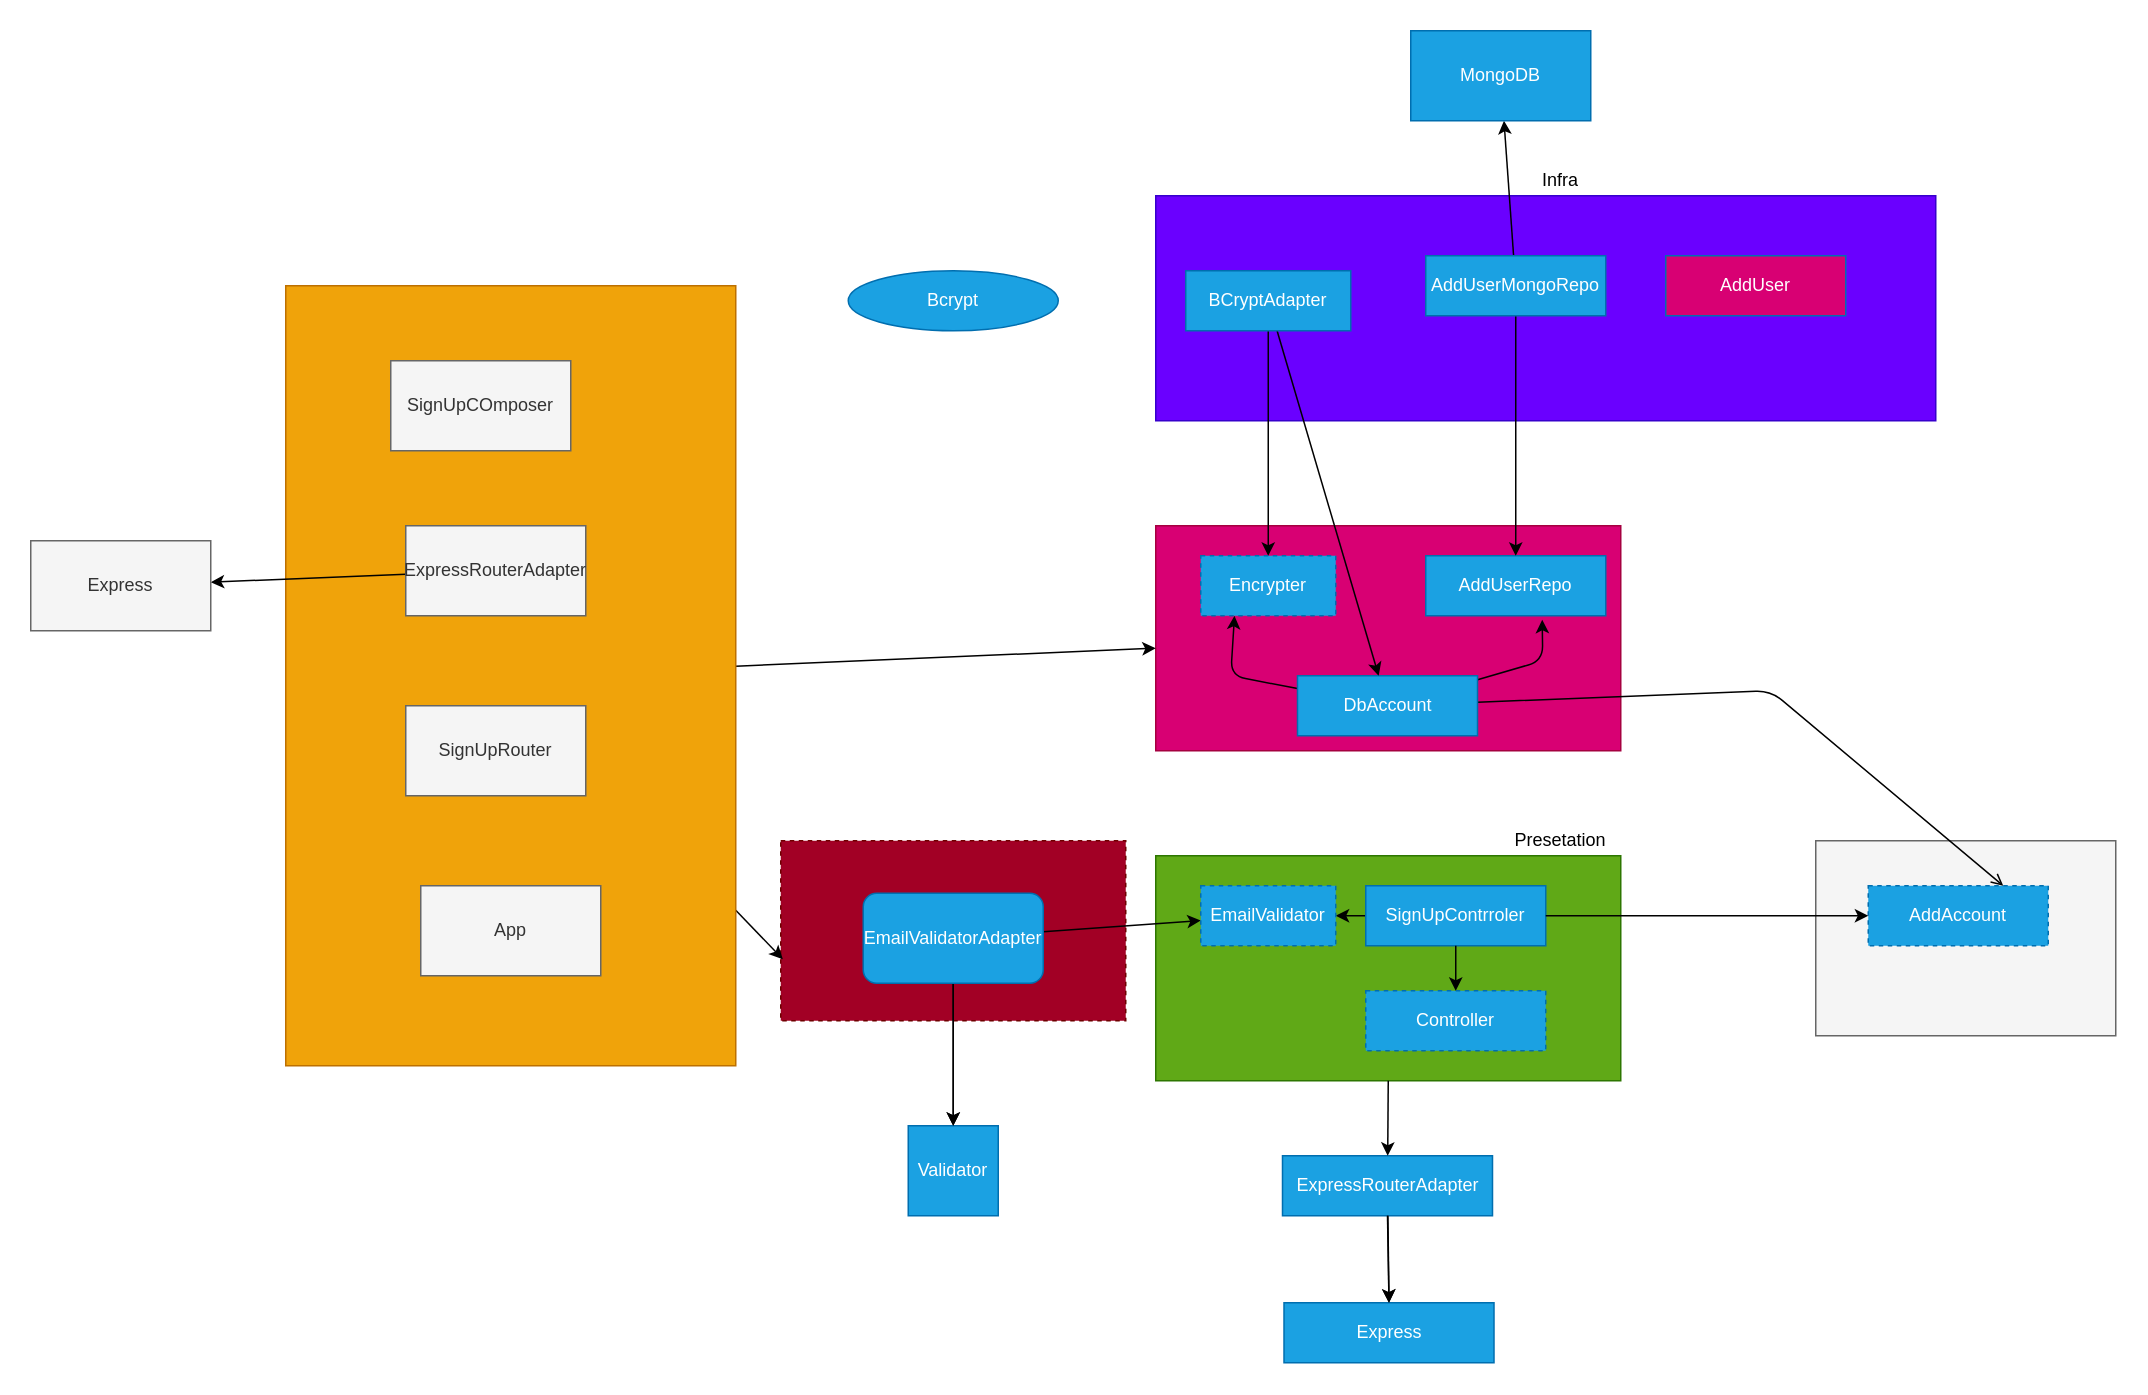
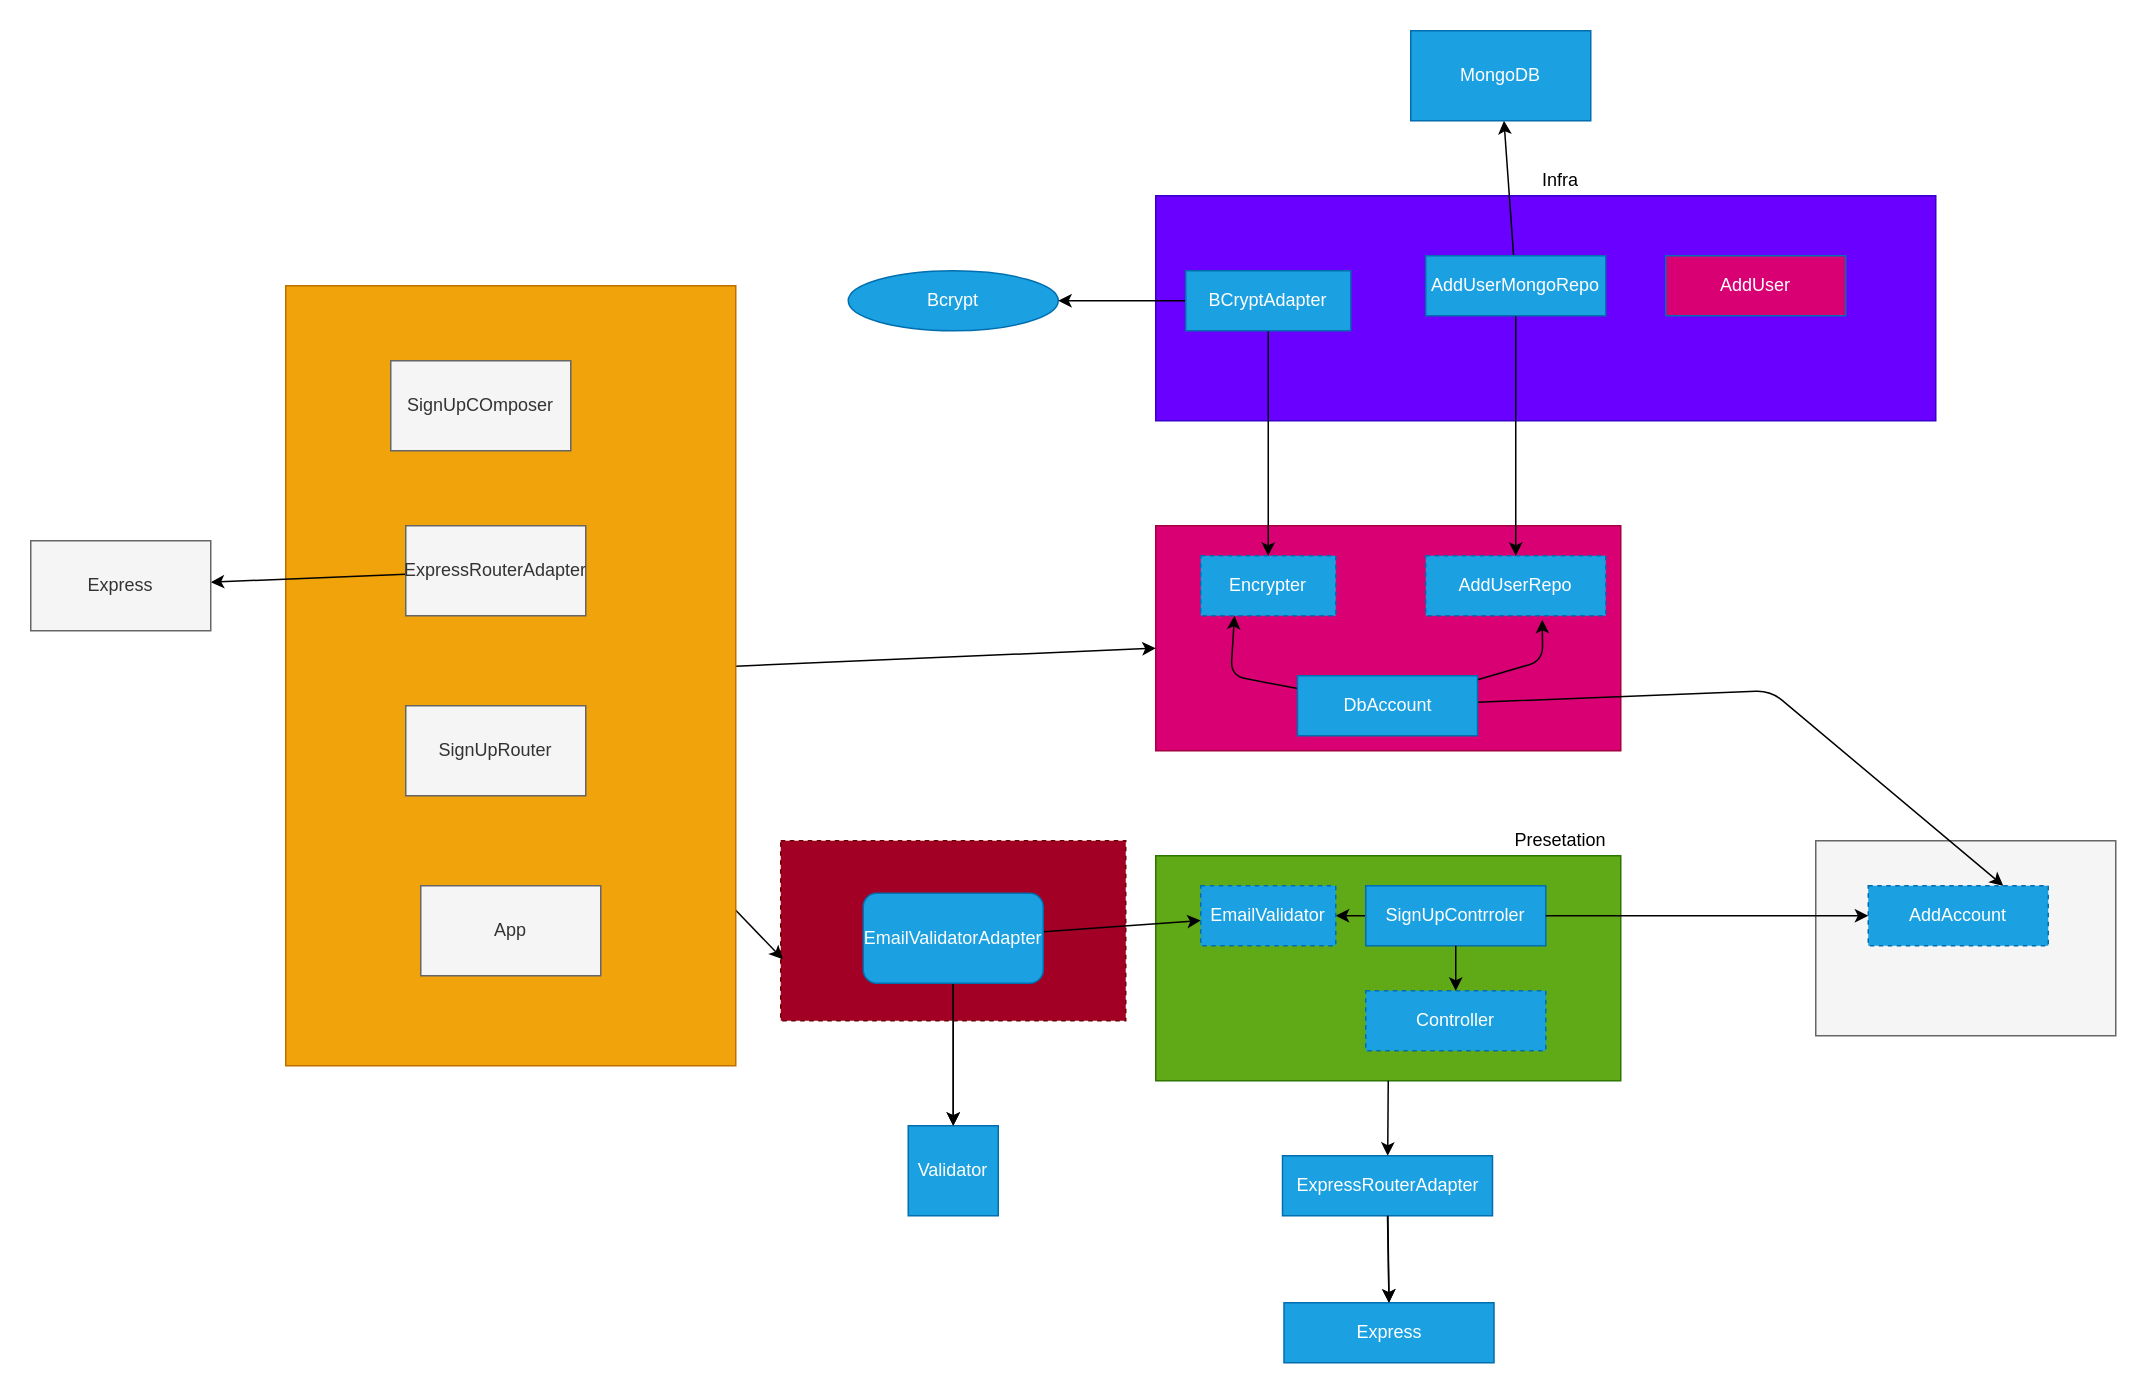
edge "BCryptAdapter" -> "DbAccount": now "BCryptAdapter" -> "Bcrypt"
node "AddUserRepo": style solid -> dashed
edge "DbAccount" -> "AddAccount": arrowhead open -> classic
